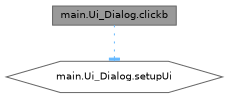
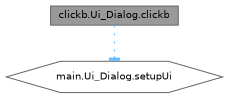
node "main.Ui_Dialog.clickb": label "main.Ui_Dialog.clickb" -> "clickb.Ui_Dialog.clickb"
